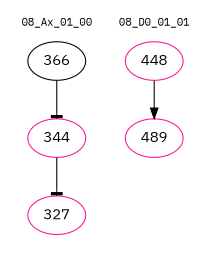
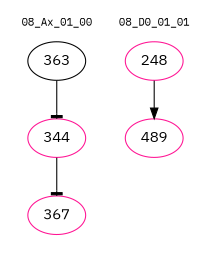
node "366": label "366" -> "363"
node "448": label "448" -> "248"
node "327": label "327" -> "367"
